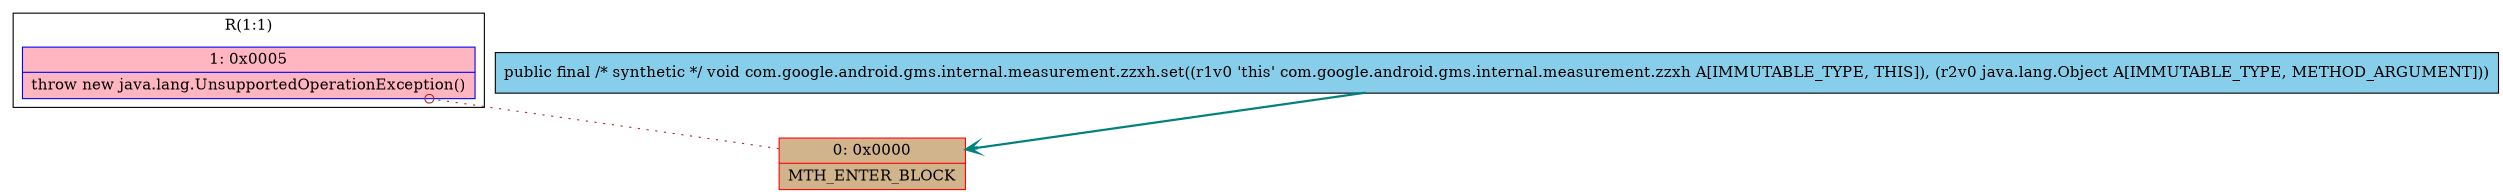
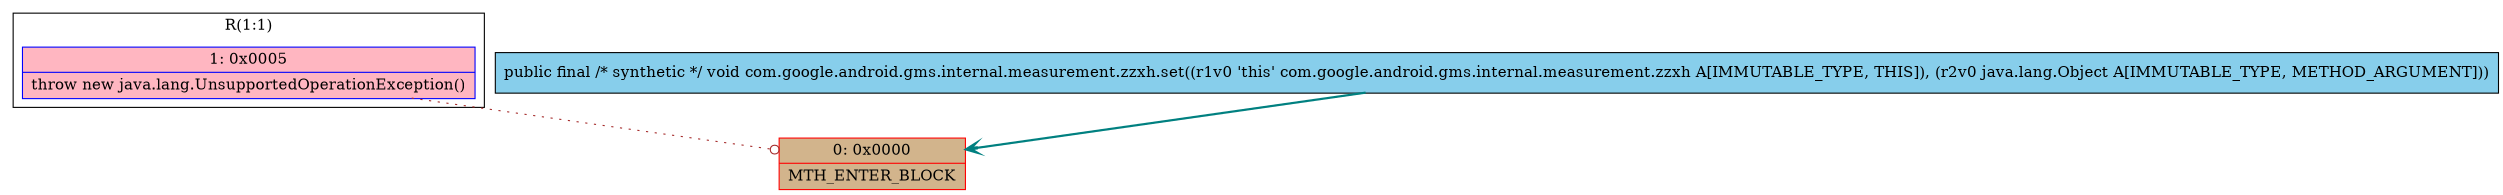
edge "0: 0x0000" -> "1: 0x0005": reversed
